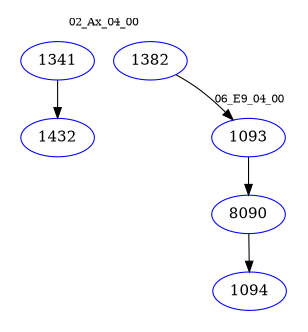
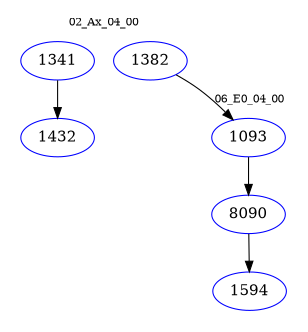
cluster "06_E9_04_00": label "06_E9_04_00" -> "06_E0_04_00"
node "1094": label "1094" -> "1594"
